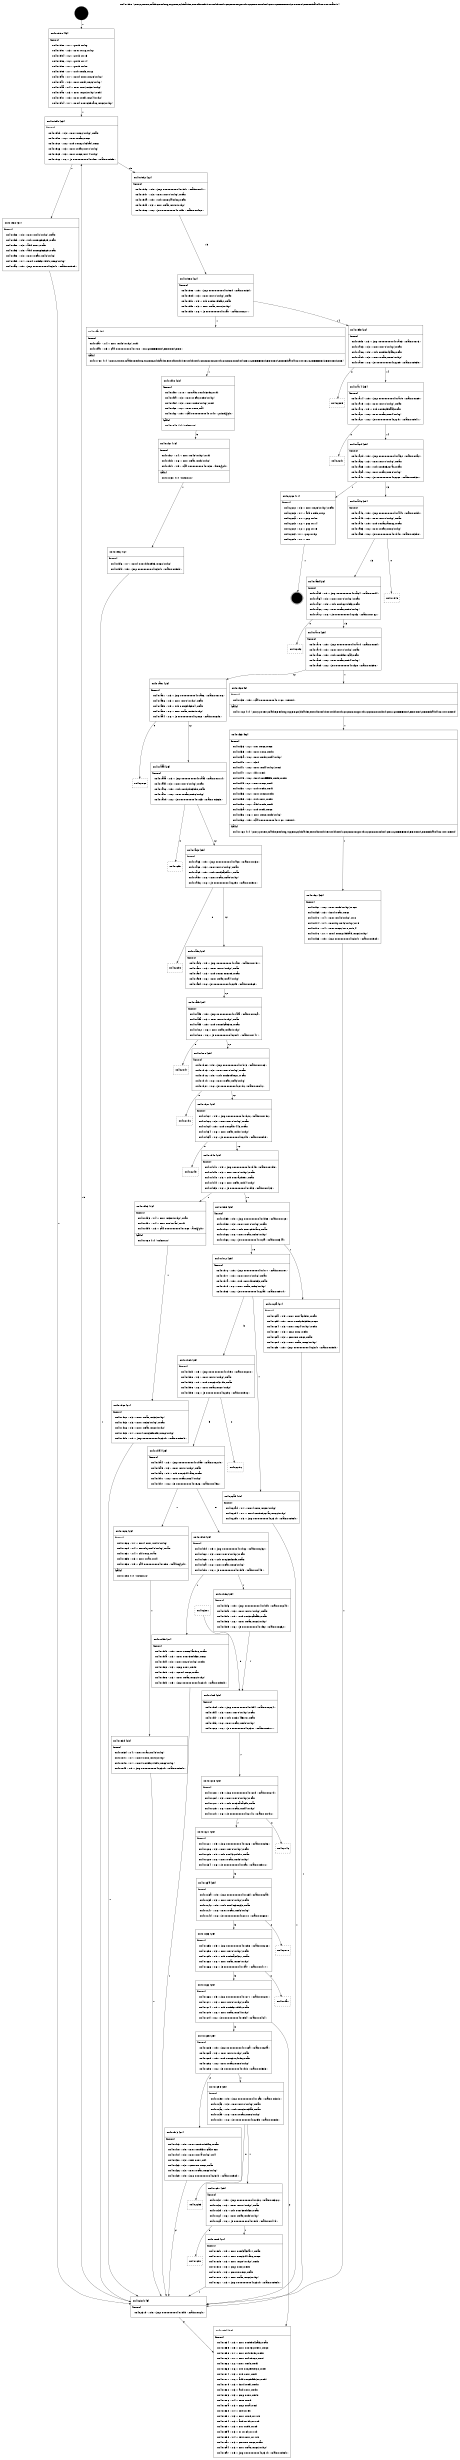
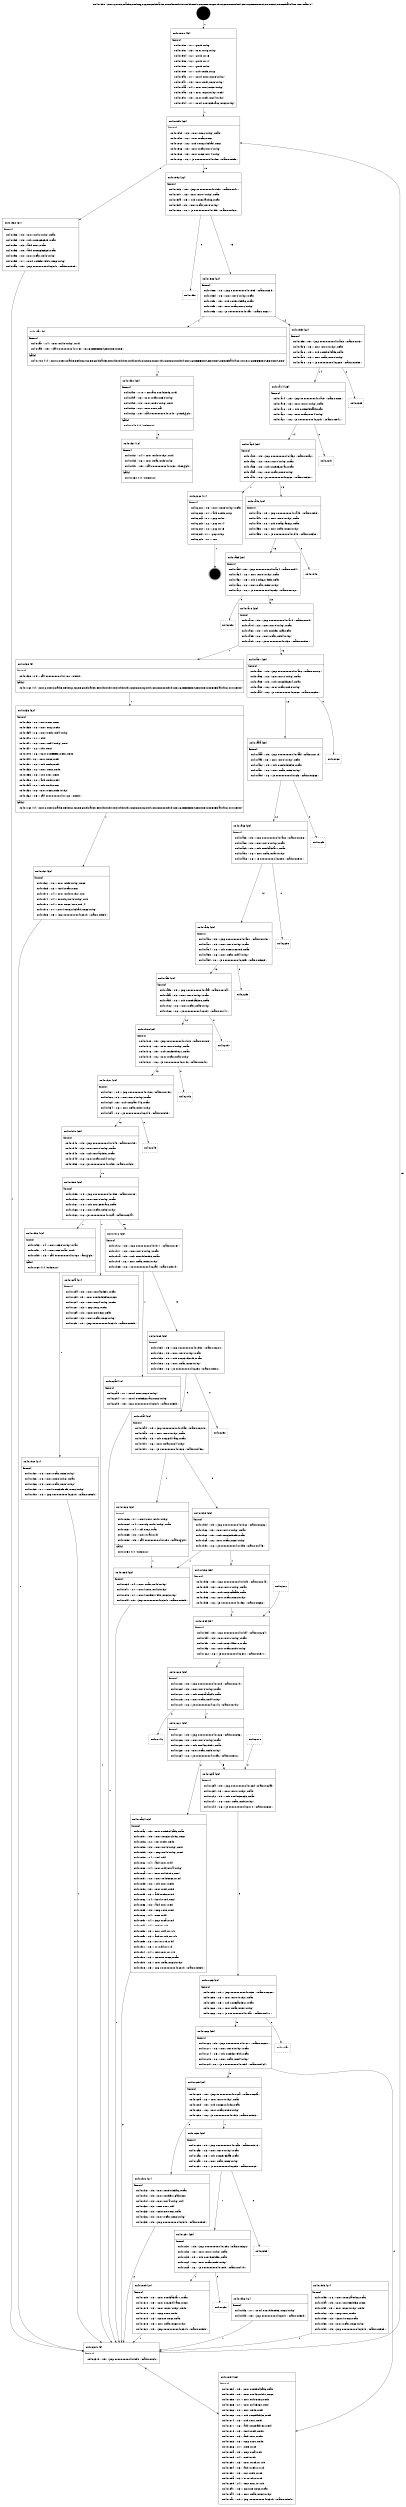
node "0x401df0": added
edge "0x401fc7 [15]" -> "0x401fd6 [12]": removed, label "1"
node "0x4022f5": added
edge "0x401b40 [25]" -> "0x401db3 [13]": now "0x401b59 [25]" -> "0x401db3 [13]"
edge "0x401bbd [25]" -> "0x401dd5 [27]": now "0x401bbd [25]" -> "0x401e3d [23]"
node "0x401eac [103]": added
edge "0x401c3a [25]" -> "0x402010": reversed
